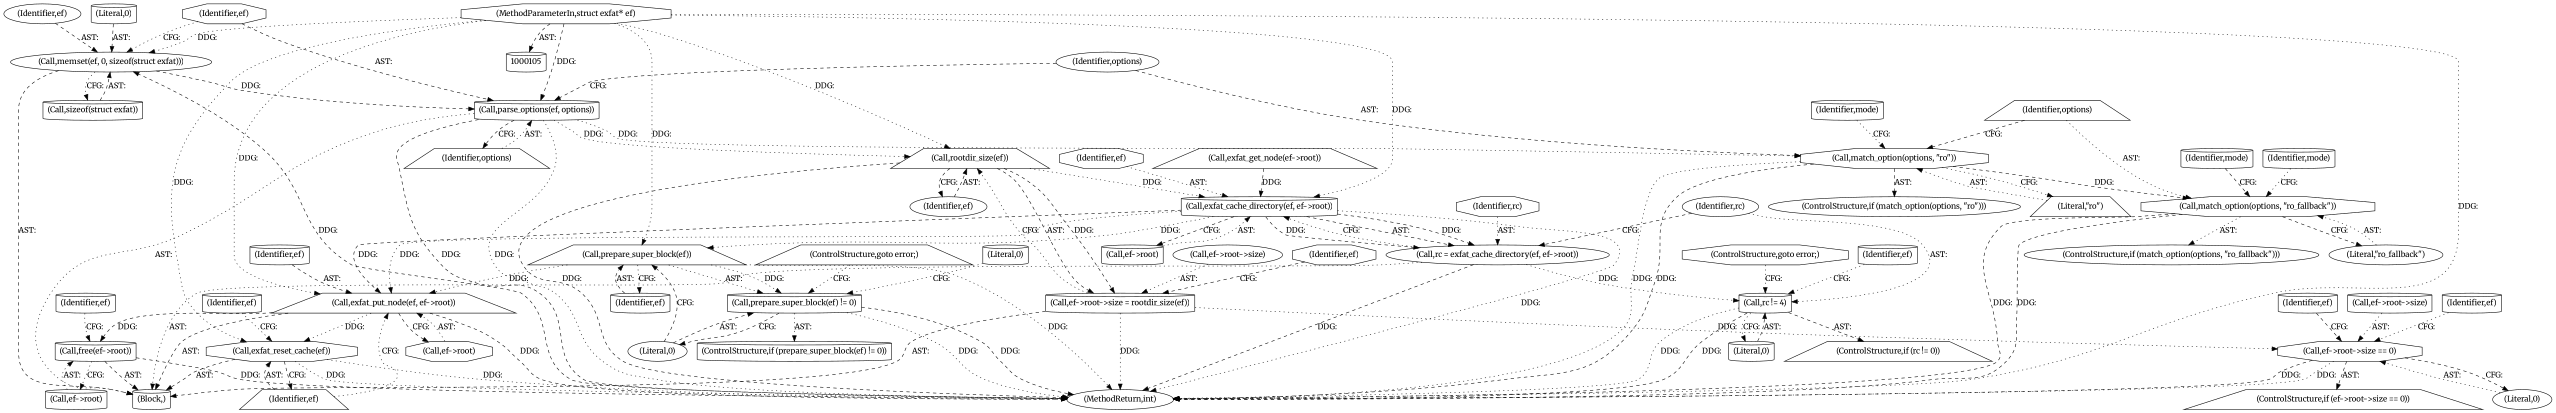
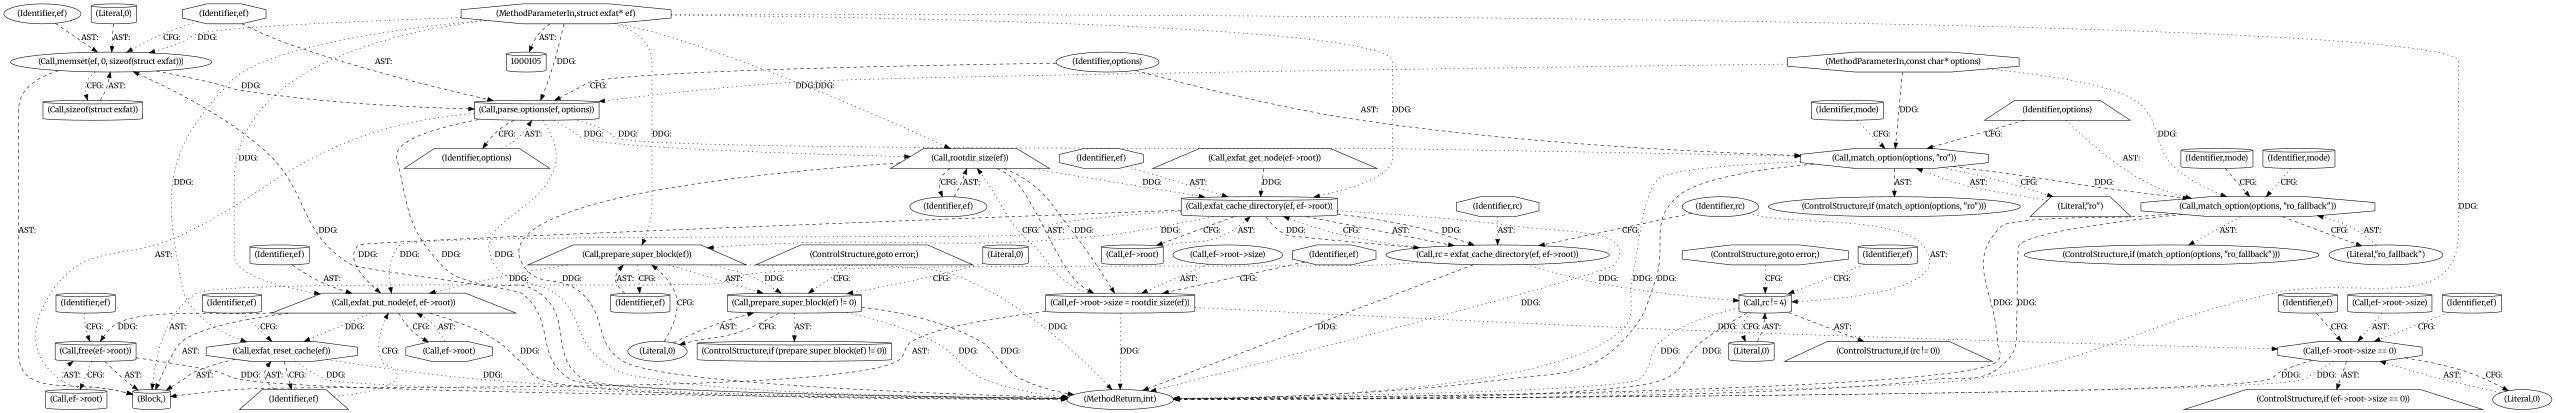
node "(MethodParameterIn,const char* options)": added
